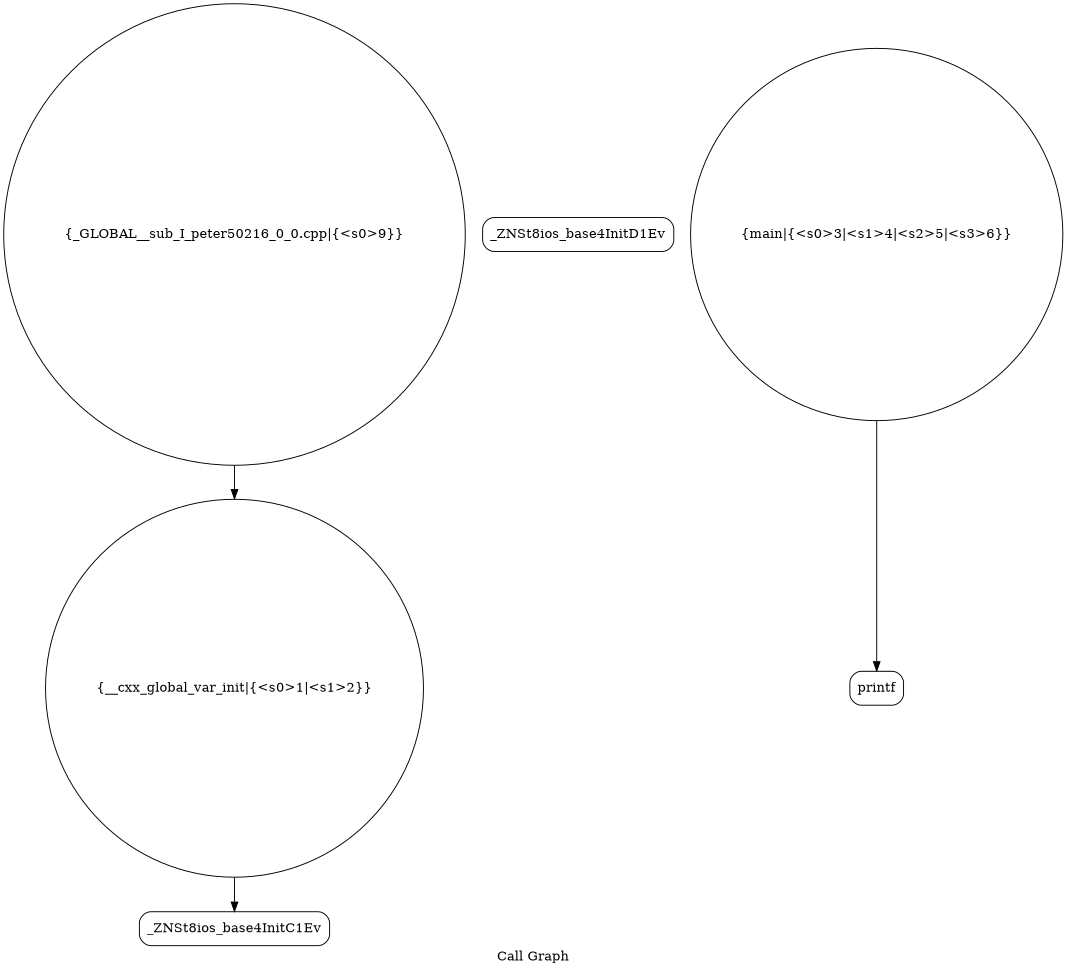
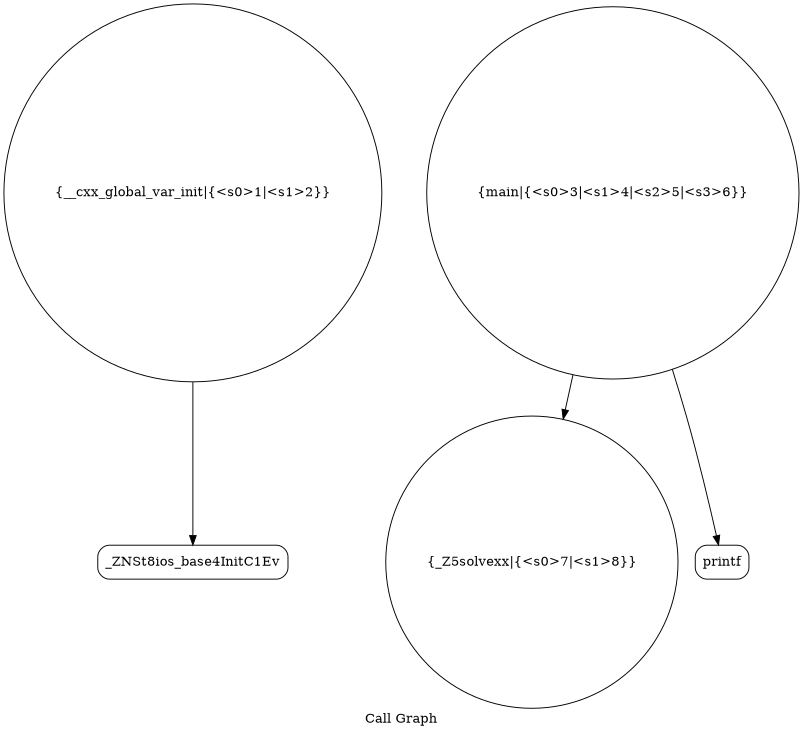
node "{_GLOBAL__sub_I_peter50216_0_0.cpp|{<s0>9}}": removed
node "_ZNSt8ios_base4InitD1Ev": removed
node "{_Z5solvexx|{<s0>7|<s1>8}}": added
